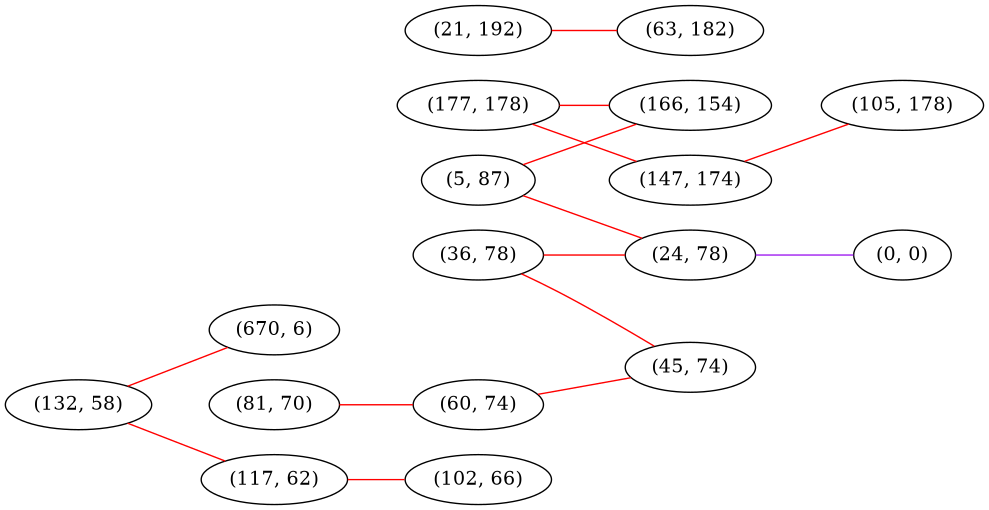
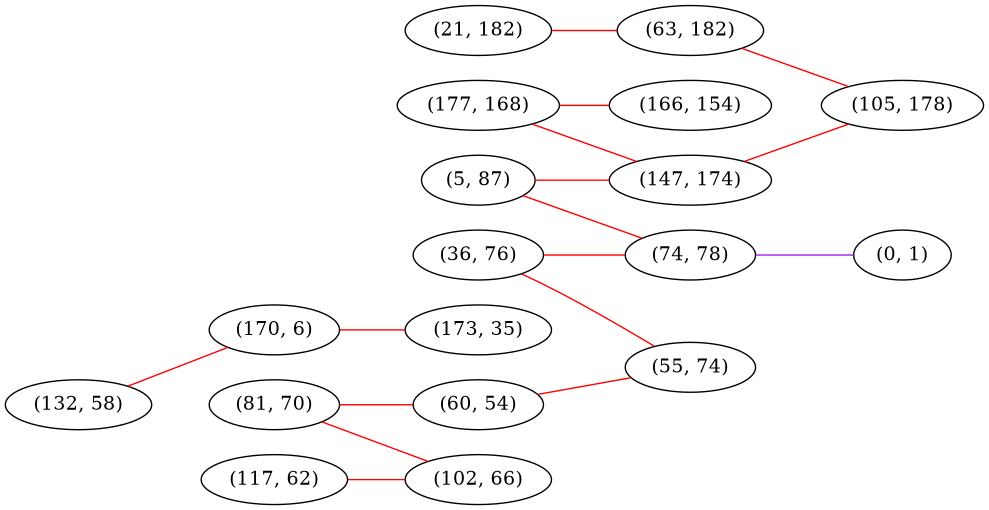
node "(21, 192)": label "(21, 192)" -> "(21, 182)"
edge "(63, 182)" -- "(105, 178)": added
node "(177, 178)": label "(177, 178)" -> "(177, 168)"
edge "(166, 154)" -- "(5, 87)": now "(147, 174)" -- "(5, 87)"
node "(36, 78)": label "(36, 78)" -> "(36, 76)"
node "(24, 78)": label "(24, 78)" -> "(74, 78)"
node "(0, 0)": label "(0, 0)" -> "(0, 1)"
node "(670, 6)": label "(670, 6)" -> "(170, 6)"
node "(173, 35)": added
node "(45, 74)": label "(45, 74)" -> "(55, 74)"
node "(60, 74)": label "(60, 74)" -> "(60, 54)"
edge "(132, 58)" -- "(117, 62)": removed
edge "(81, 70)" -- "(102, 66)": added
